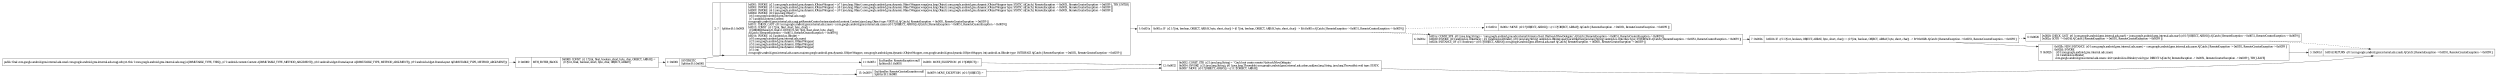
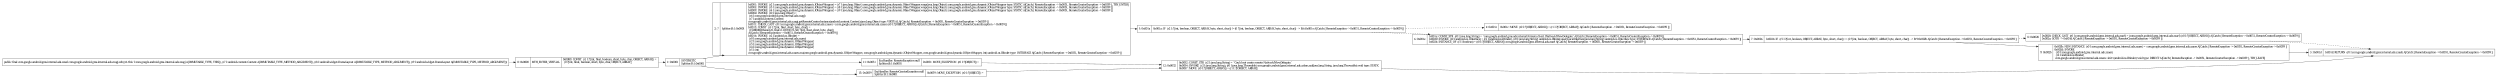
node "0: 0x0000": text "MTH_ENTER_BLOCK" -> "MTH_ENTER_VIRTUAL"
